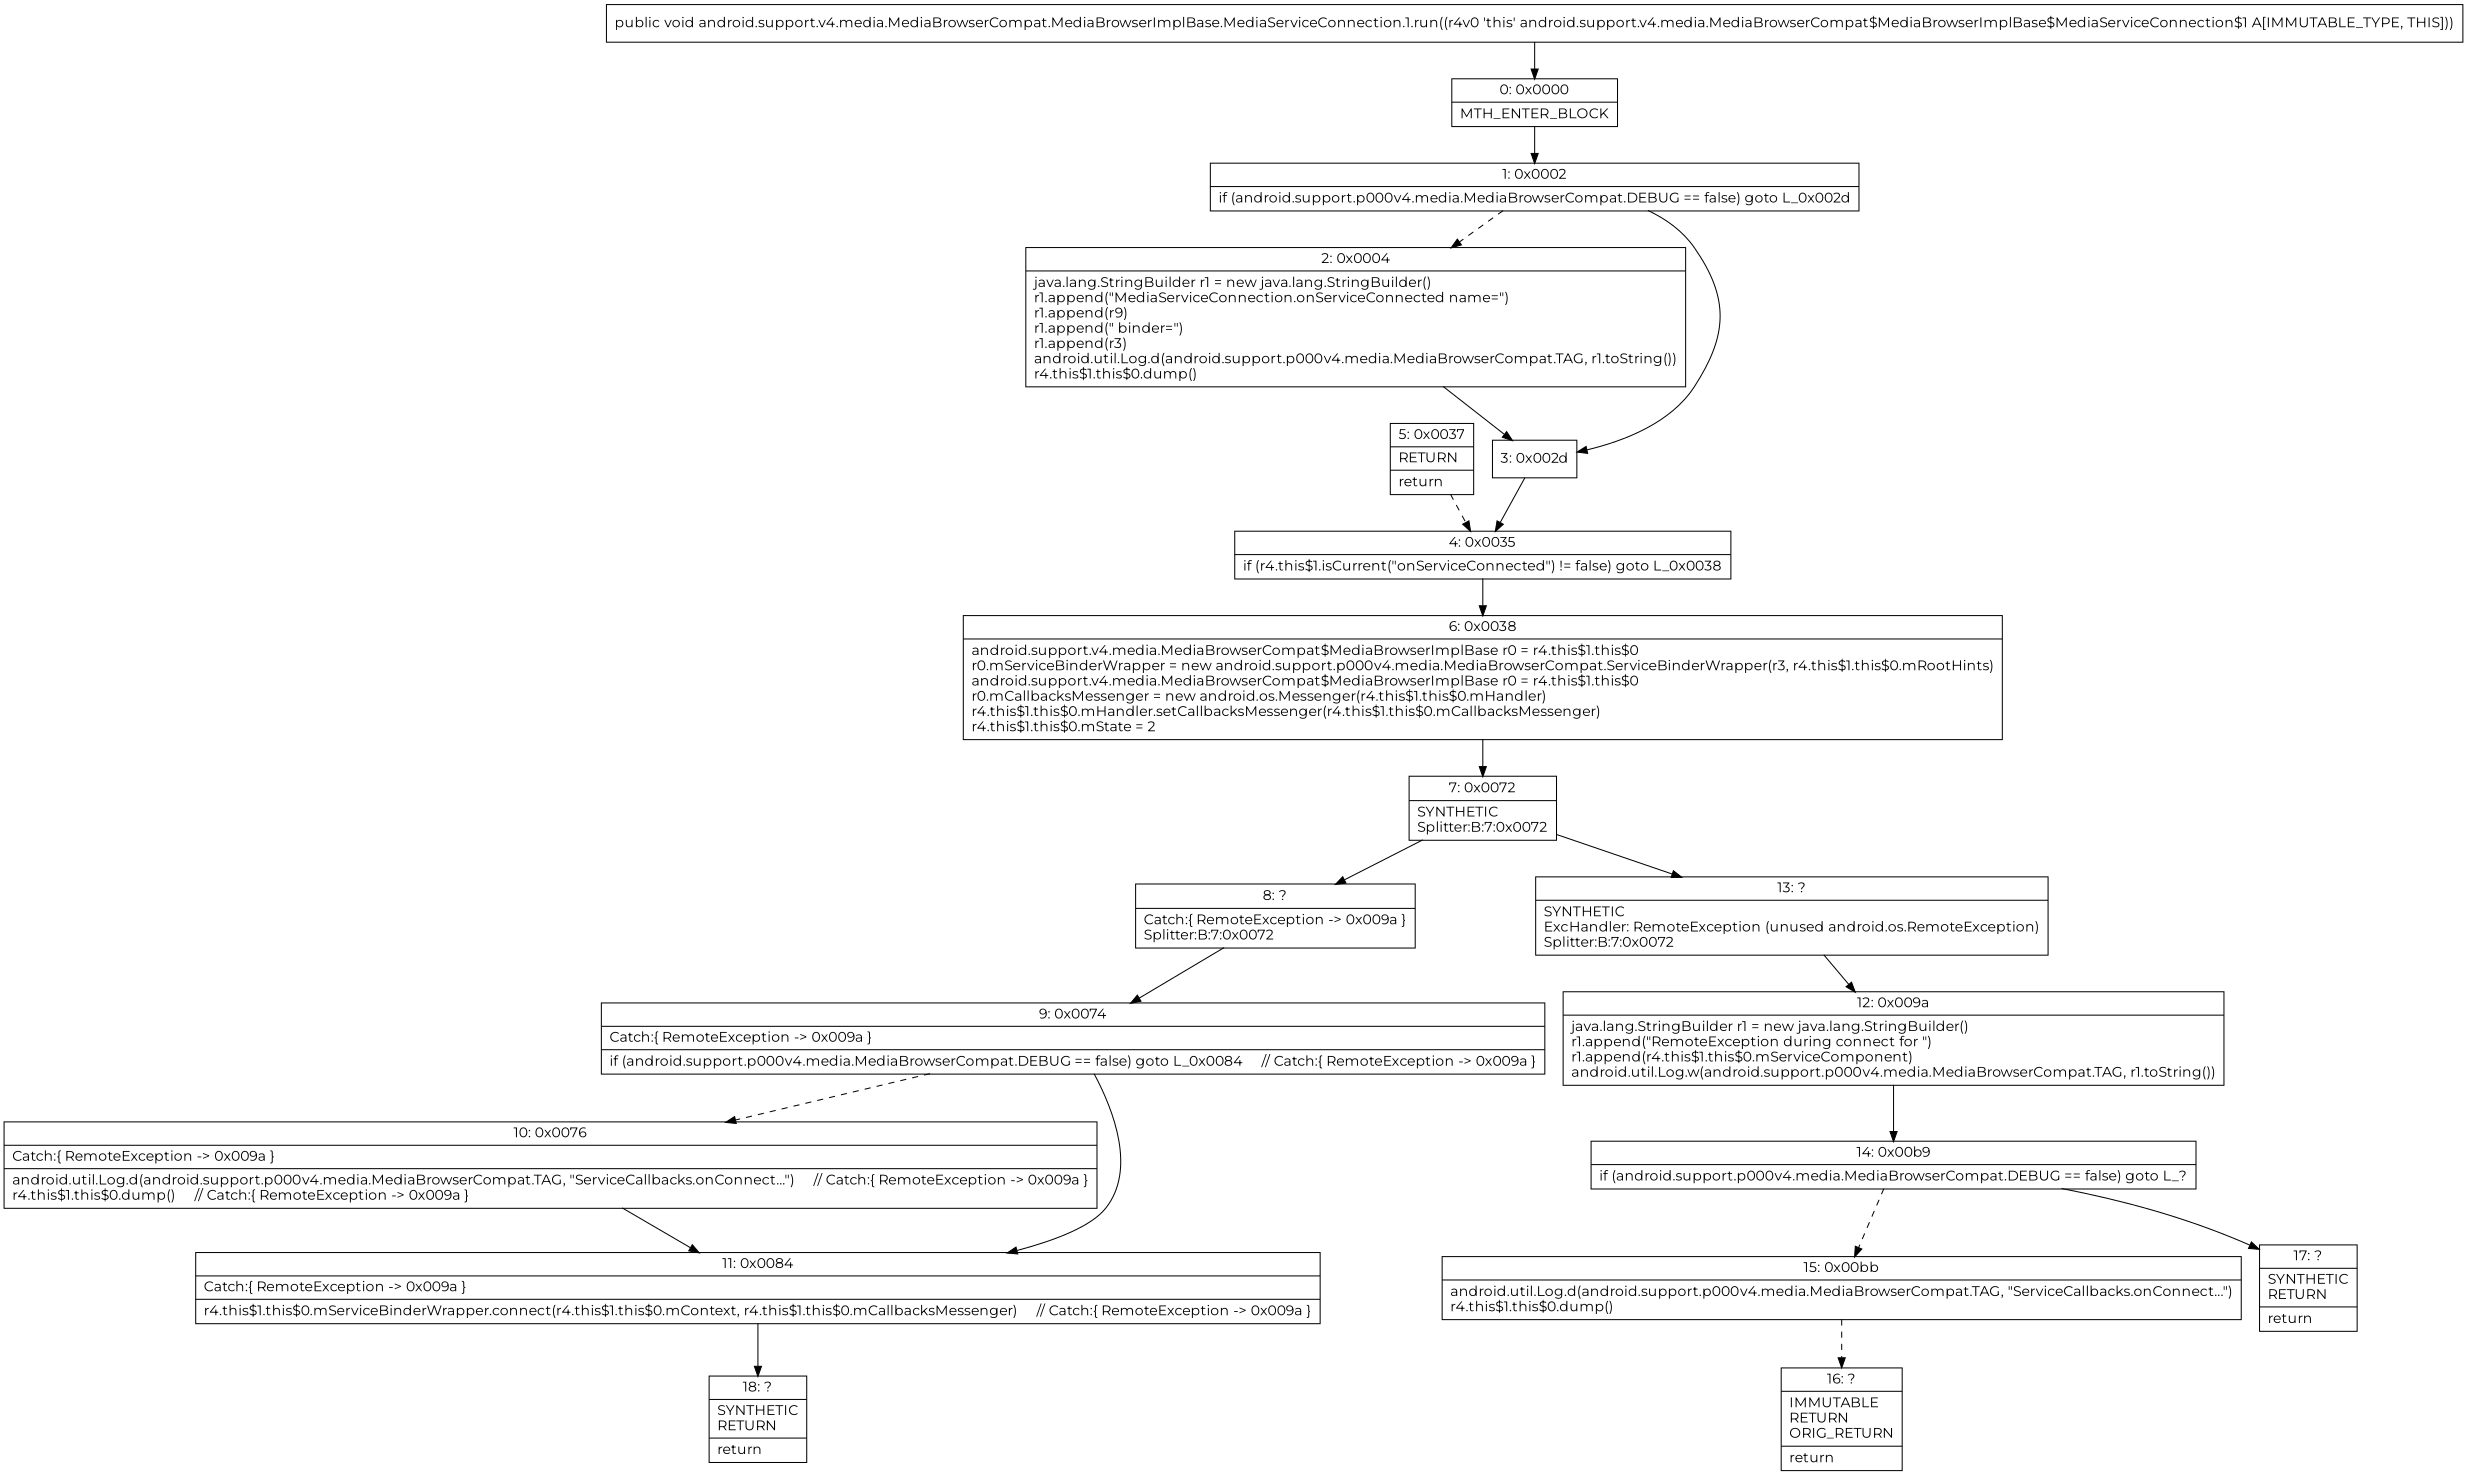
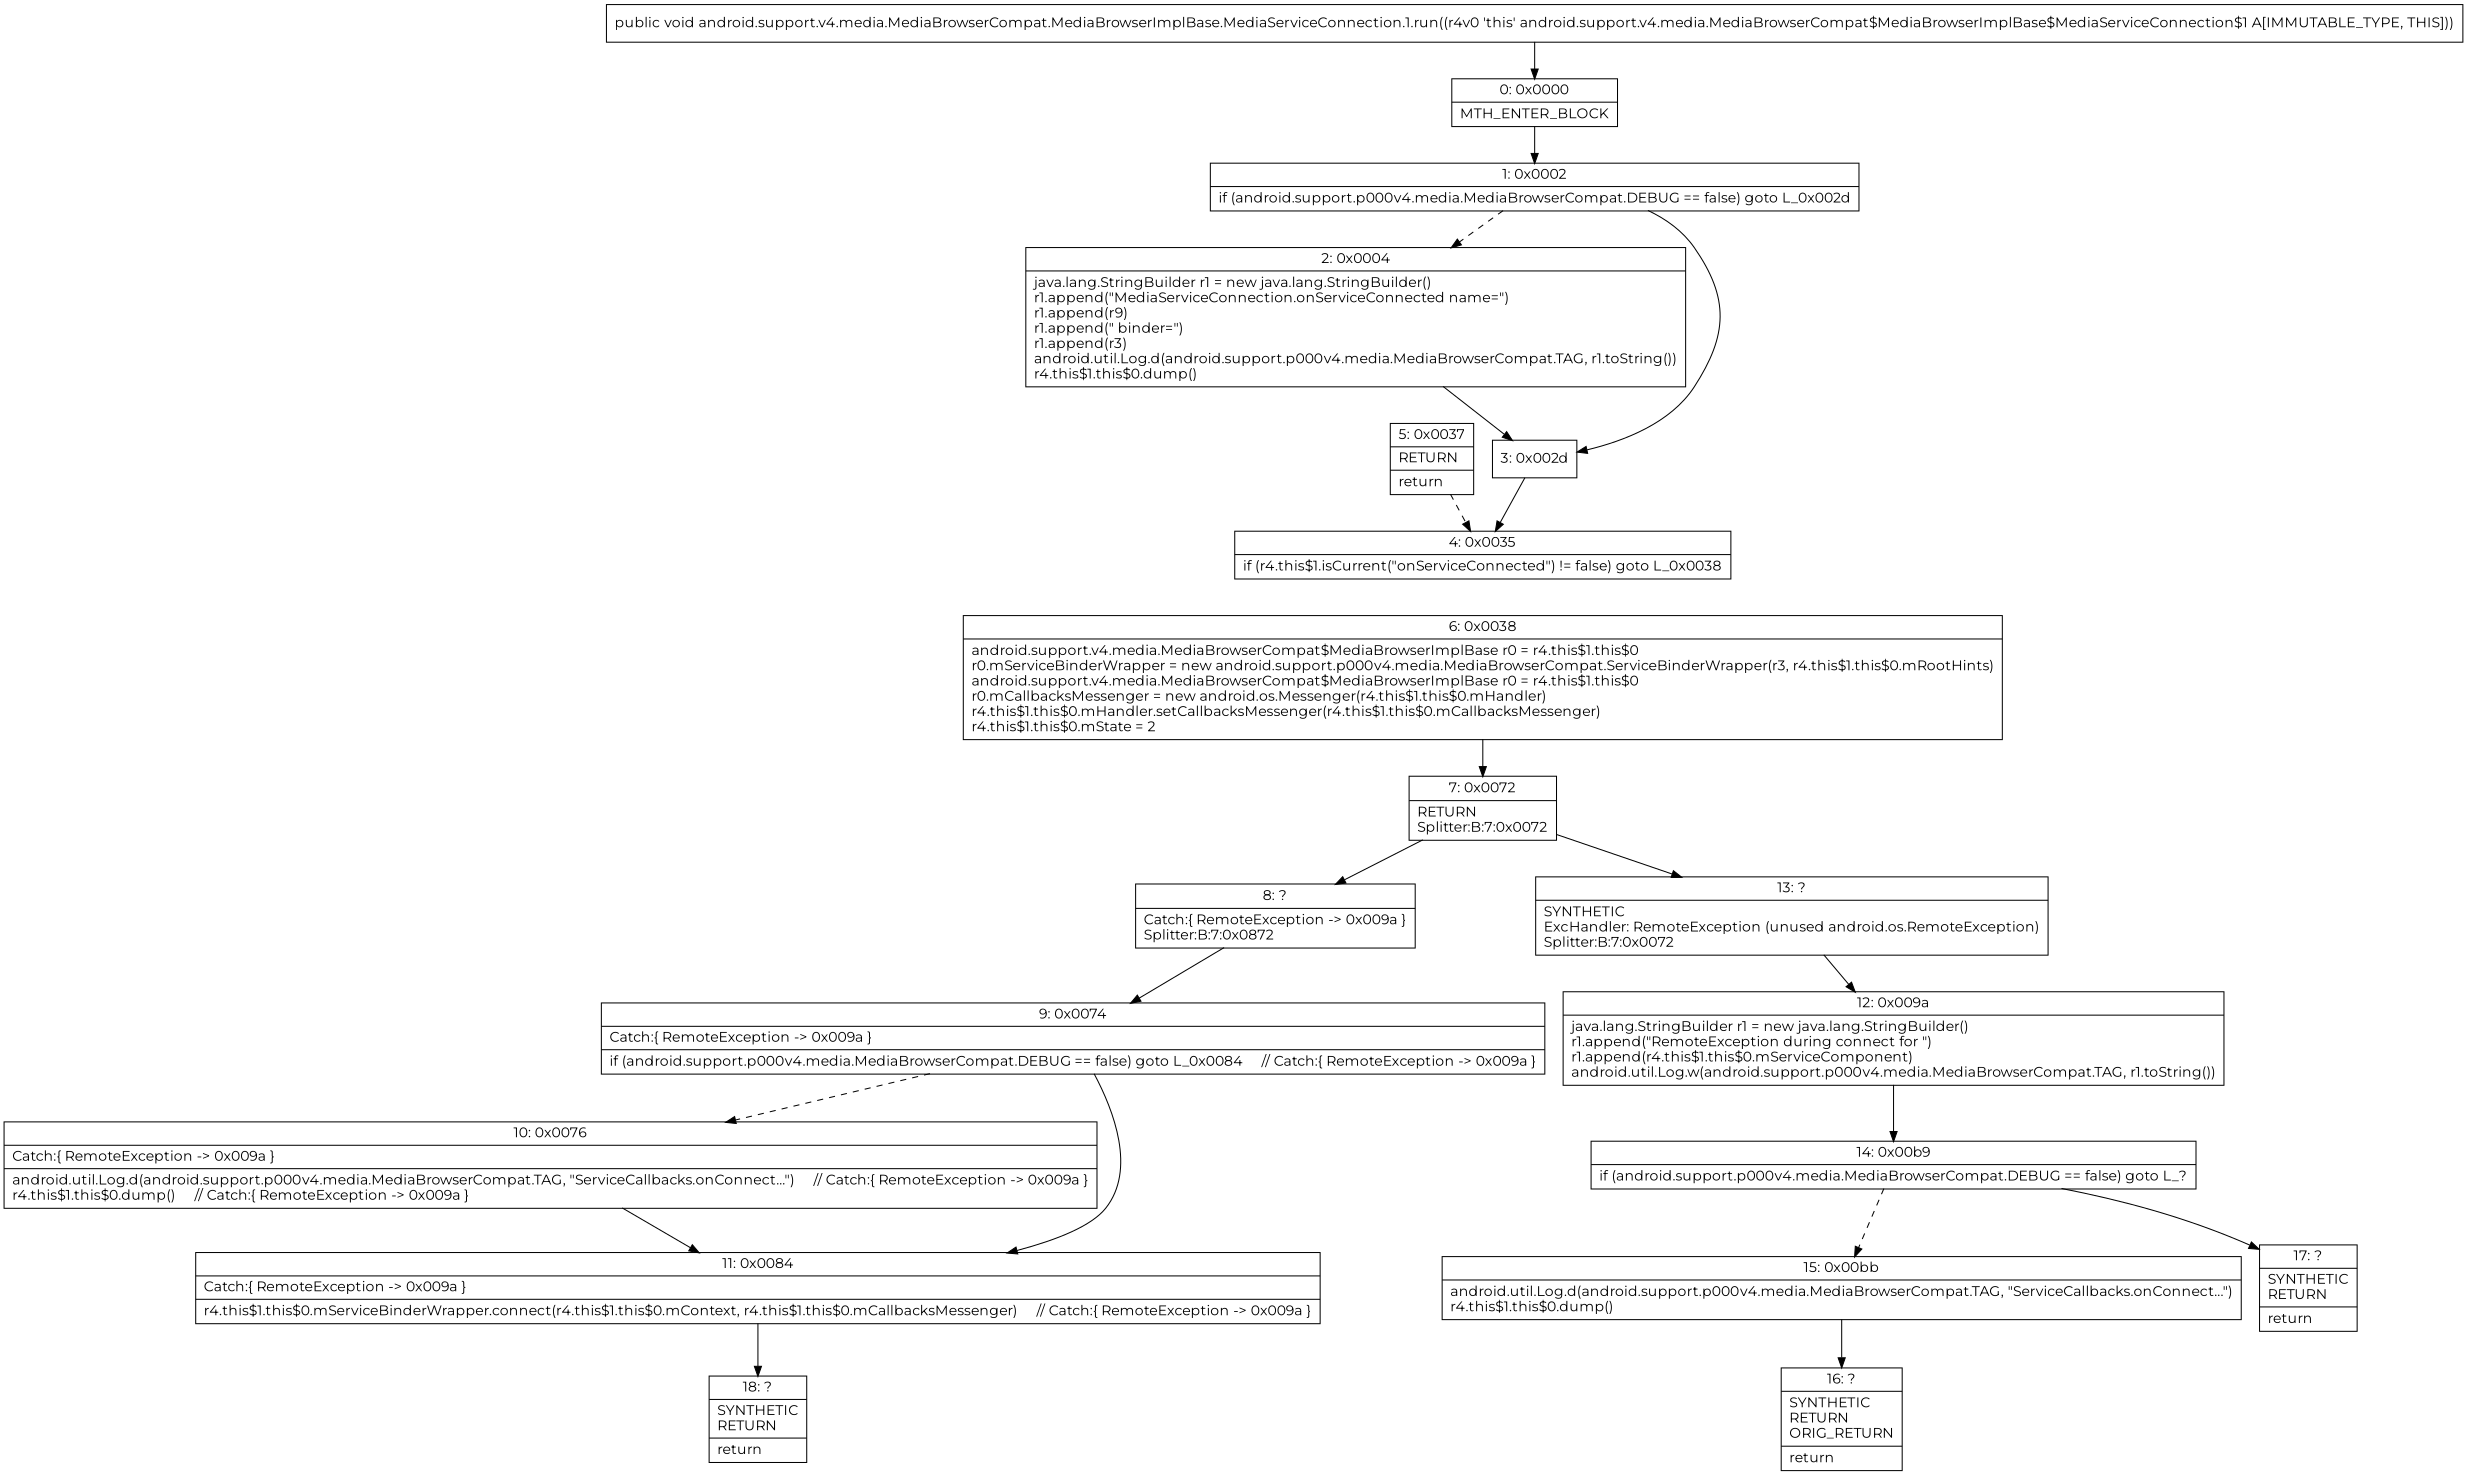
edge "4: 0x0035" -> "6: 0x0038": removed
node "7: 0x0072": text "SYNTHETIC" -> "RETURN"
node "8: ?": text "Splitter:B:7:0x0072" -> "Splitter:B:7:0x0872"
edge "15: 0x00bb" -> "16: ?": style dashed -> solid
node "16: ?": text "IMMUTABLE" -> "SYNTHETIC"
